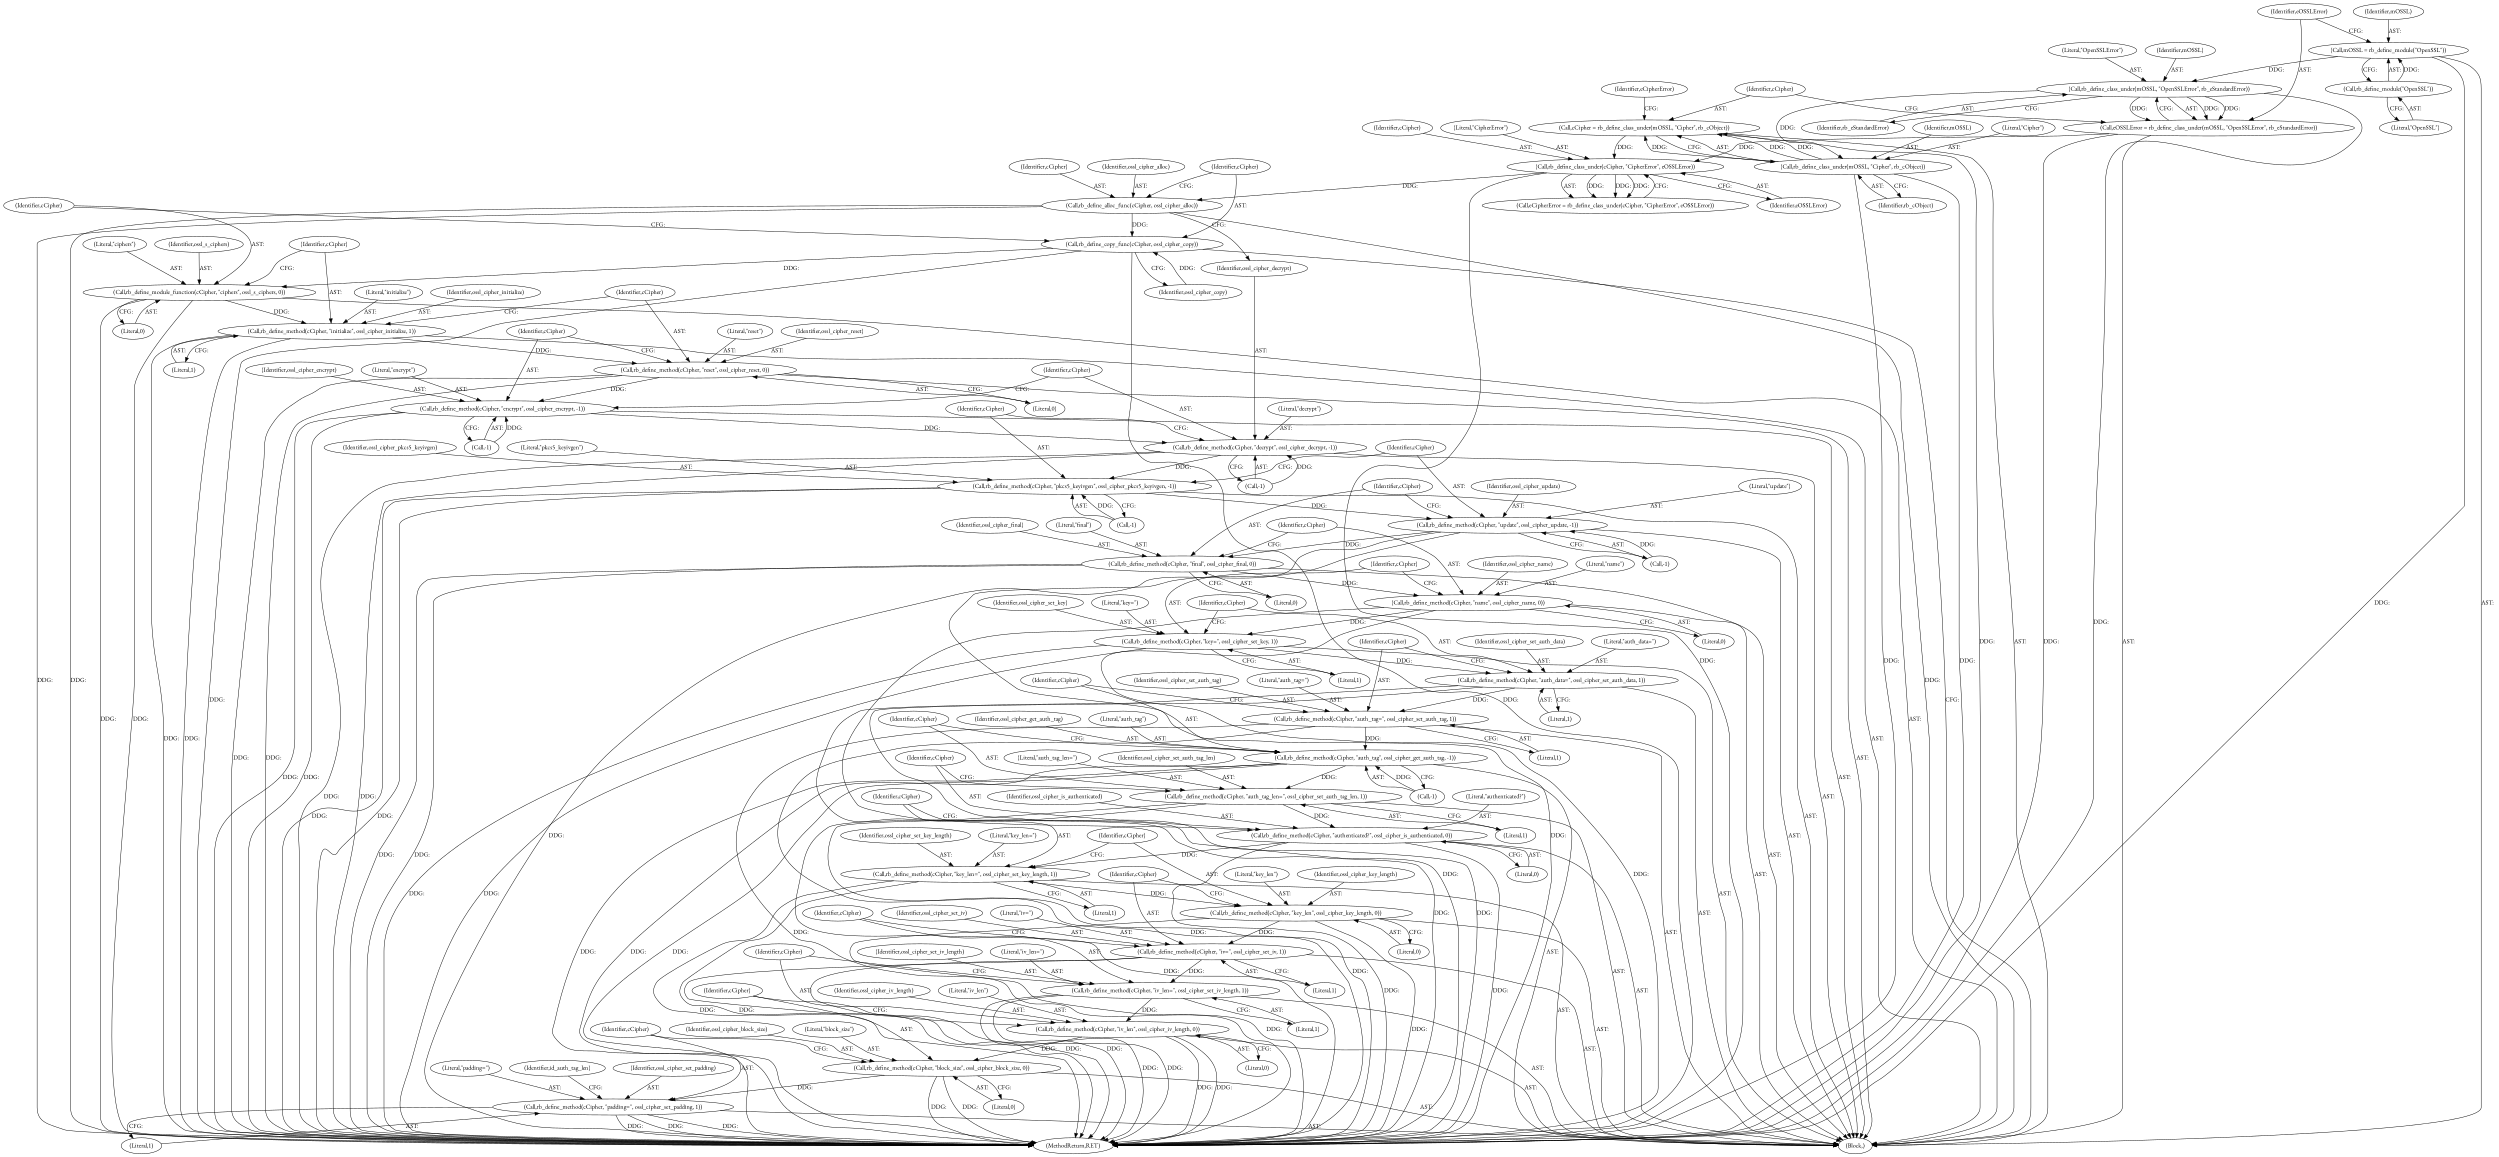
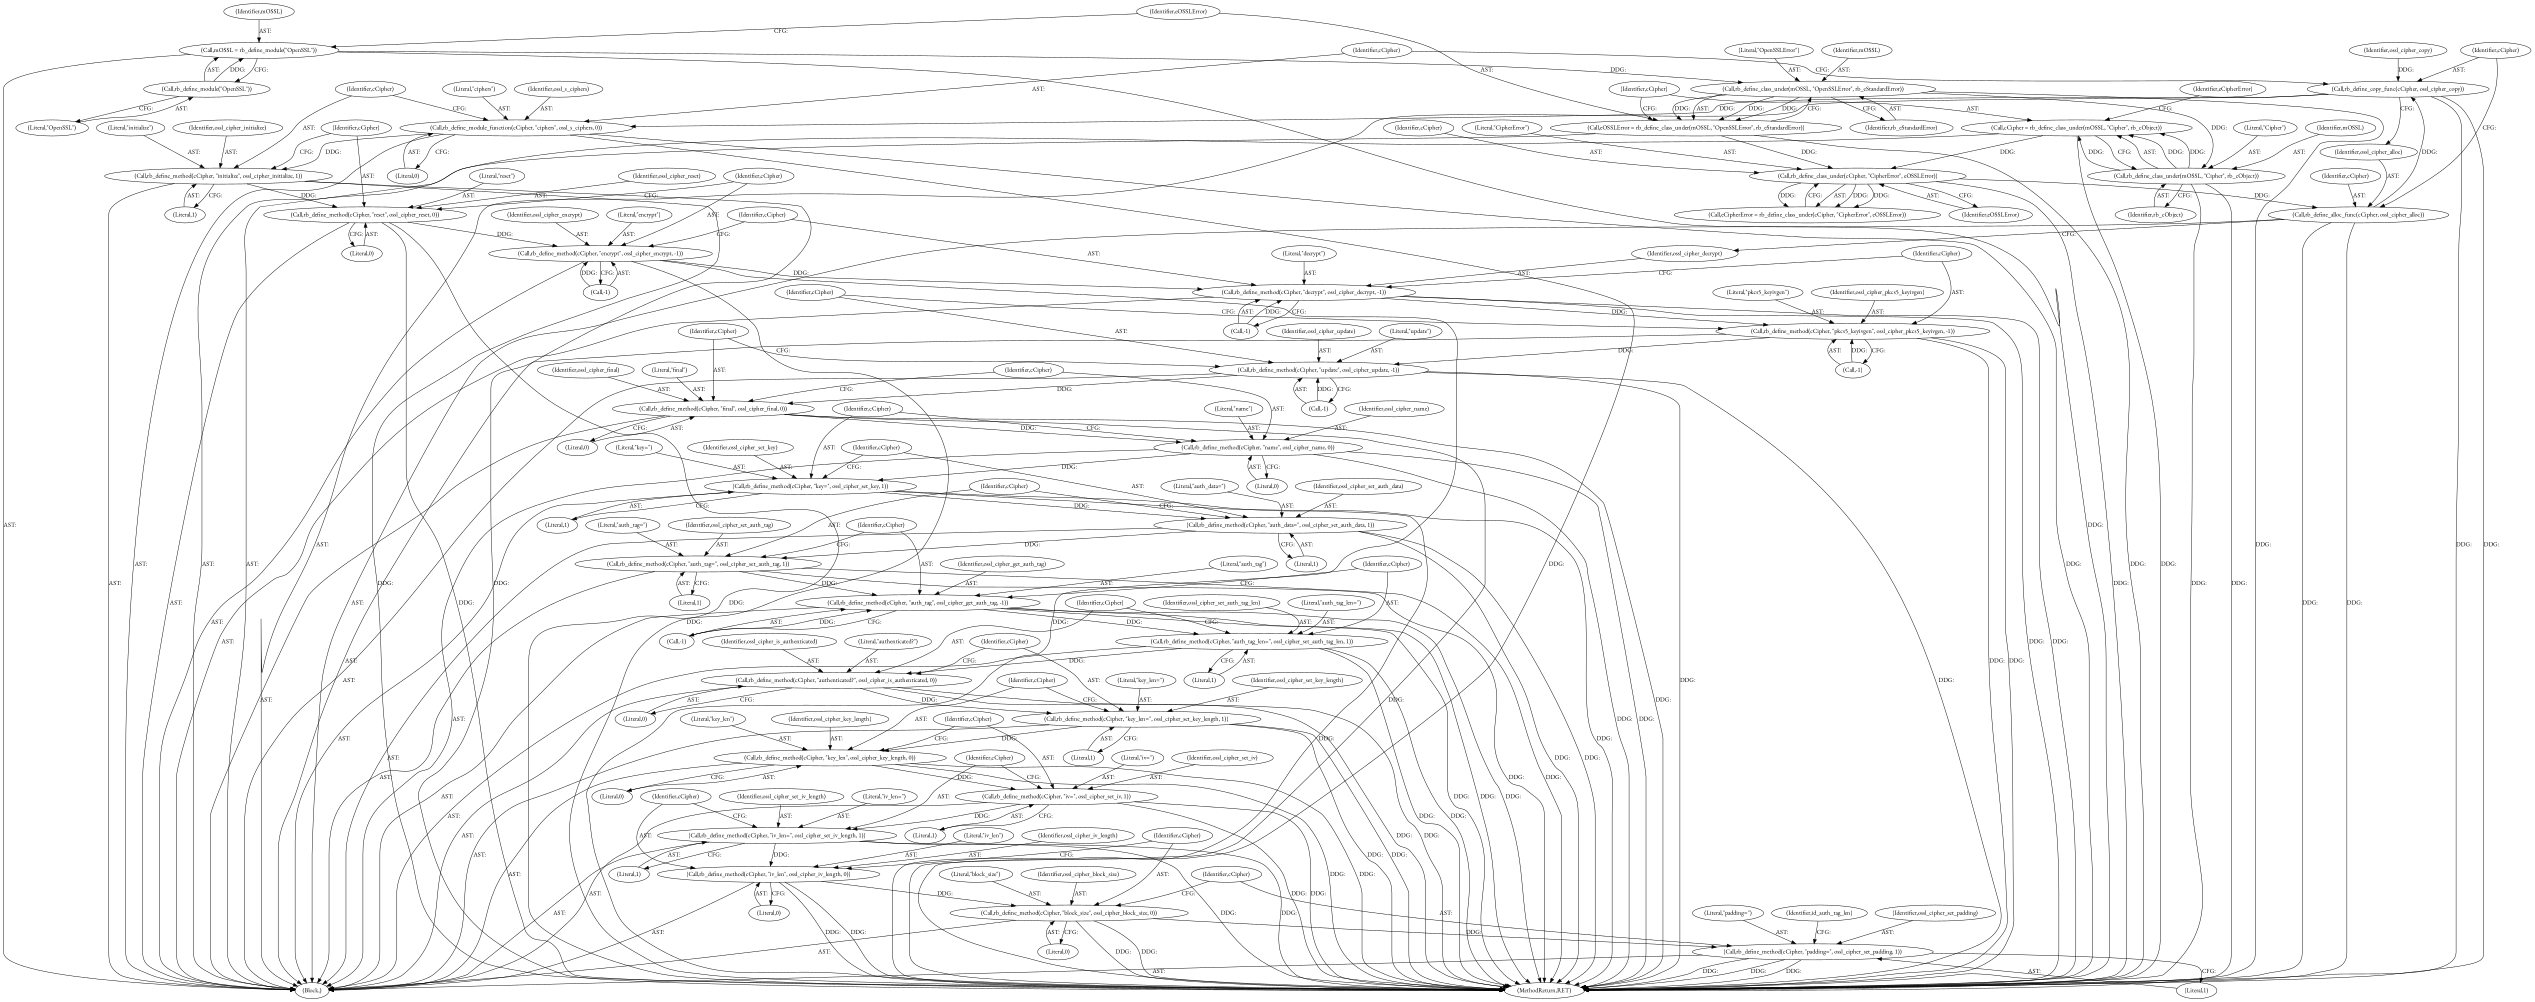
edge "(Call,rb_define_copy_func(cCipher, ossl_cipher_copy))" -> "(Identifier,ossl_cipher_copy)": now "(Call,rb_define_copy_func(cCipher, ossl_cipher_copy))" -> "(Identifier,ossl_cipher_alloc)"
edge "(Call,rb_define_alloc_func(cCipher, ossl_cipher_alloc))" -> "(Block,)": label "DDG: " -> "AST: "
edge "(Call,rb_define_copy_func(cCipher, ossl_cipher_copy))" -> "(Block,)": label "CFG: " -> "AST: "
